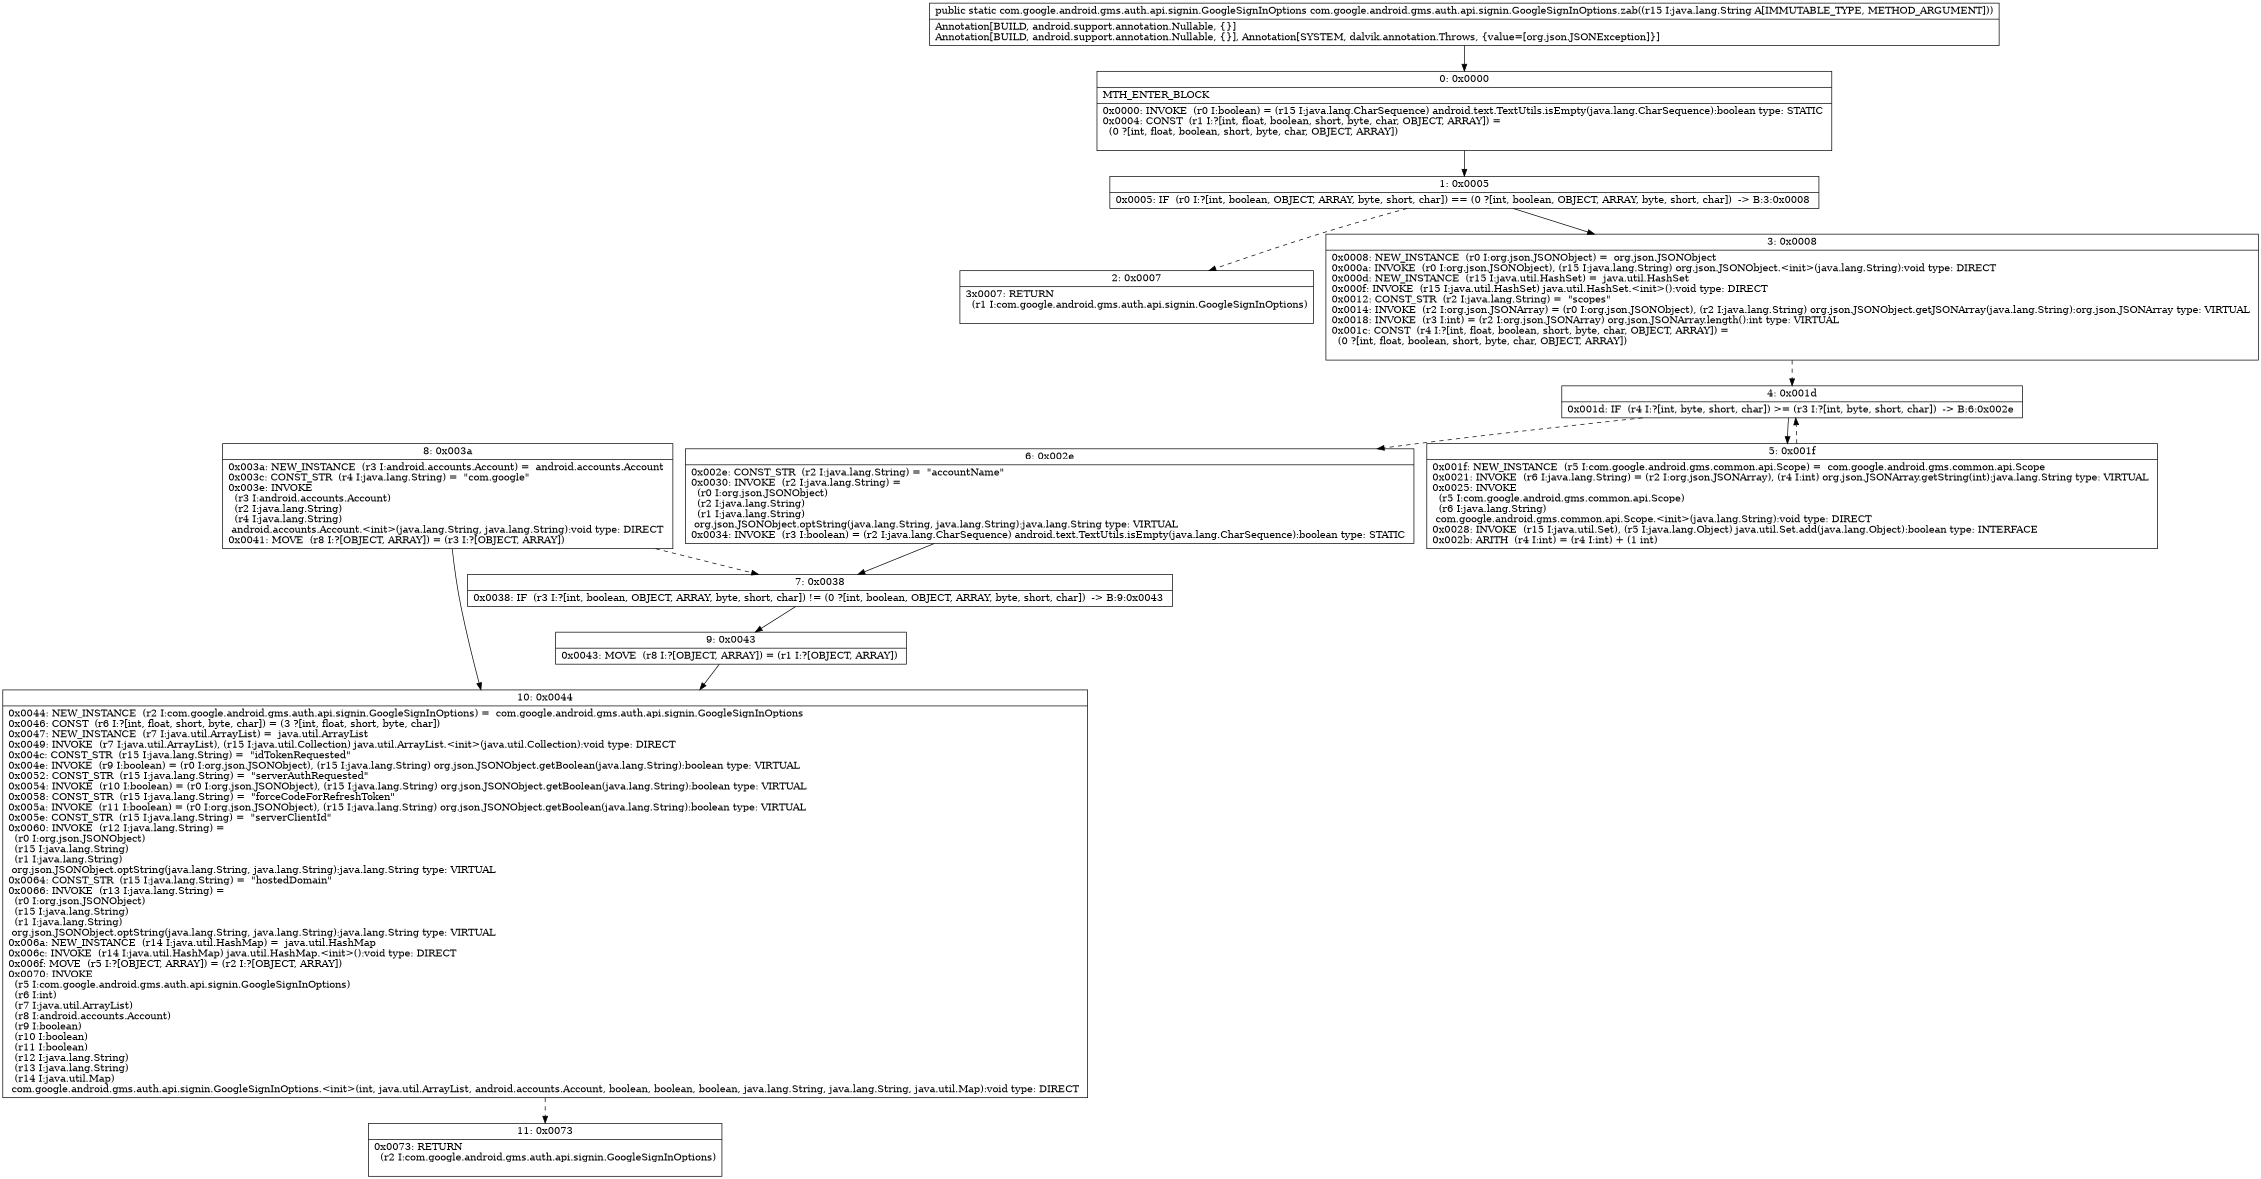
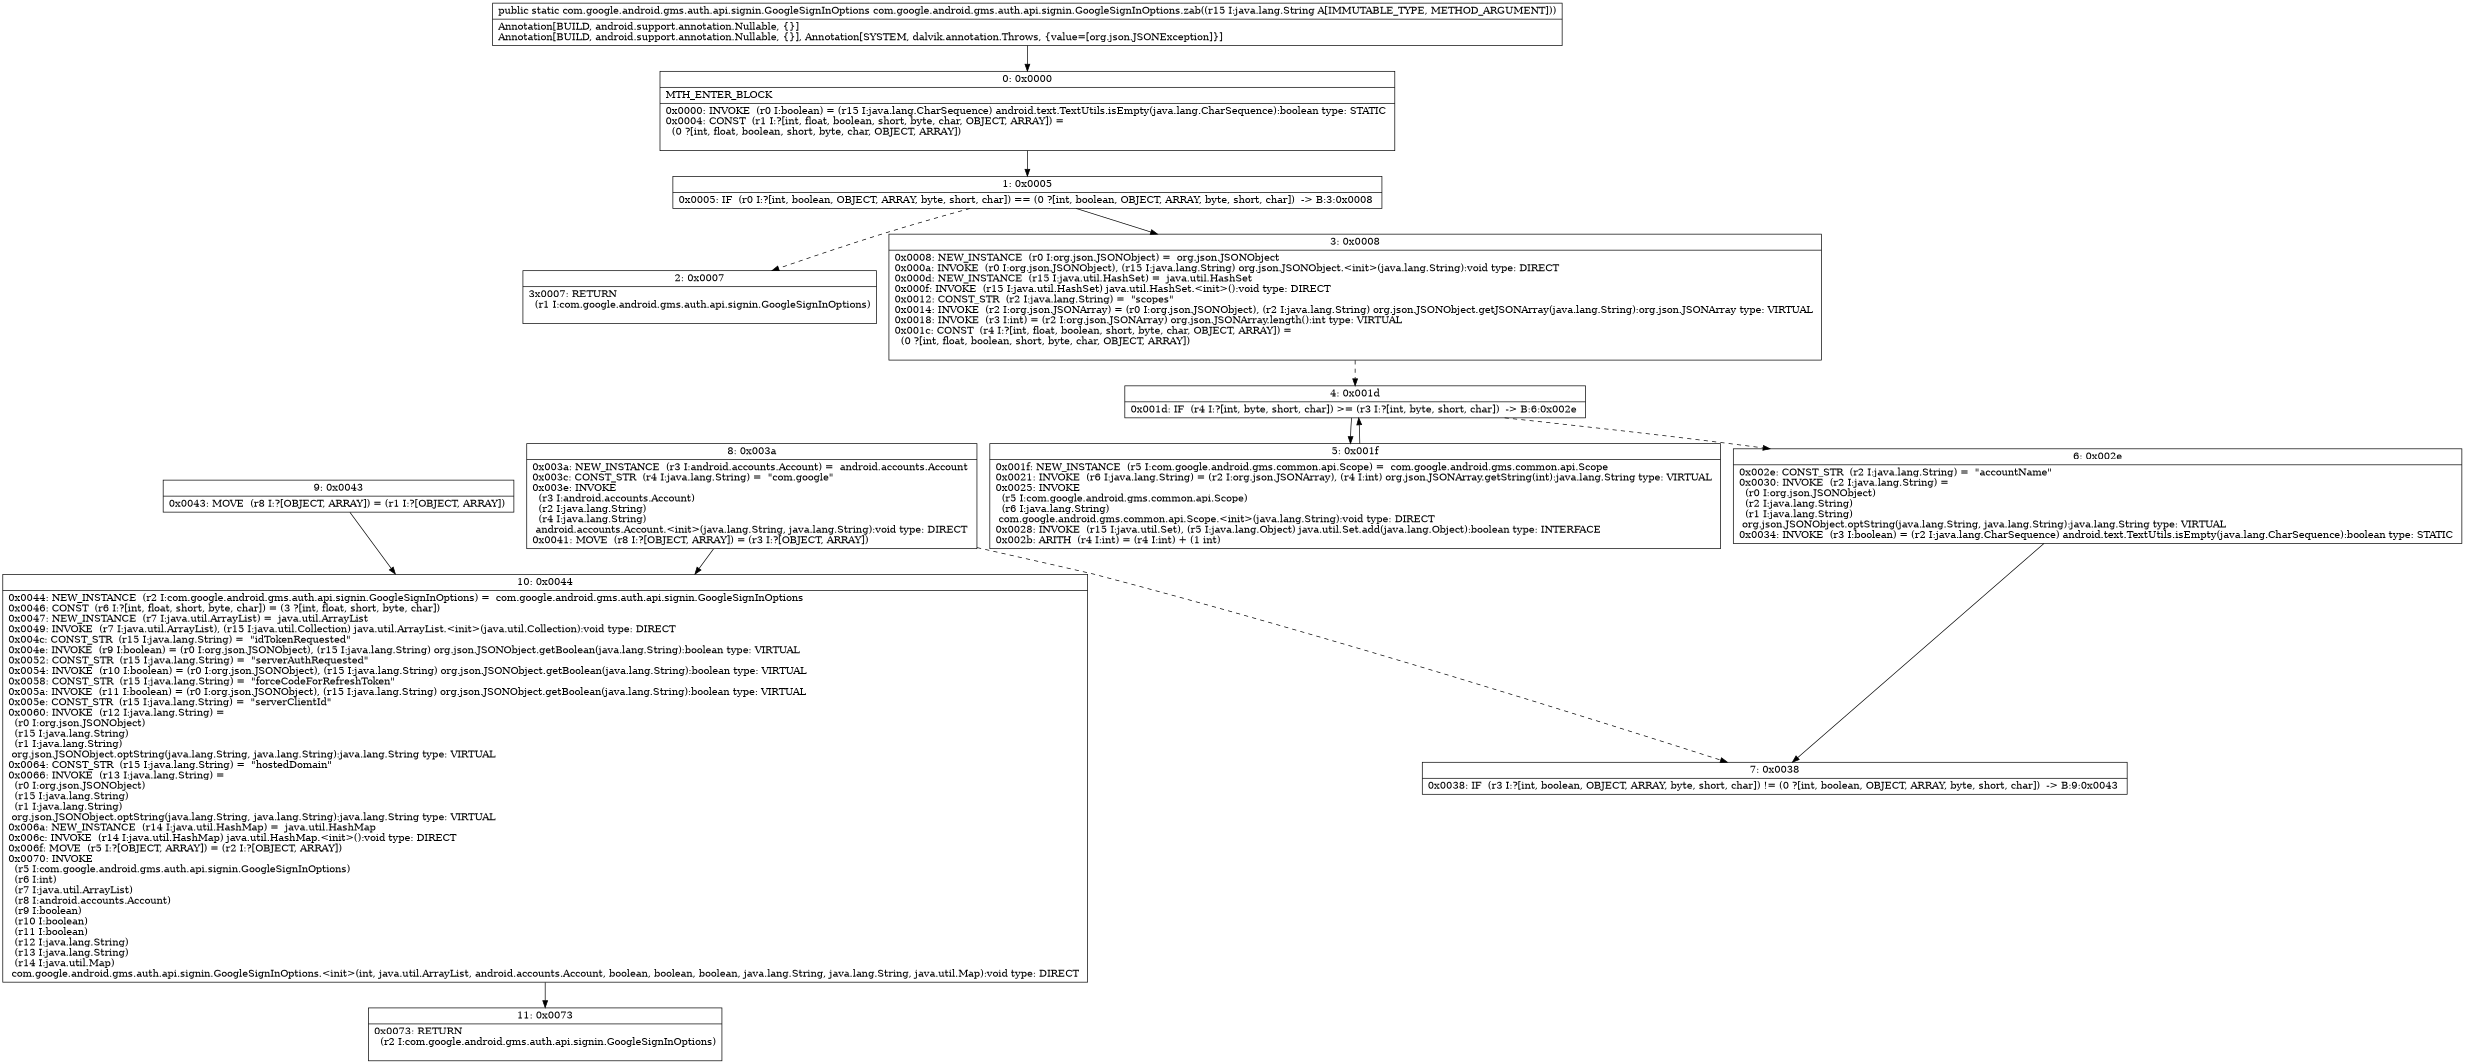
edge "5: 0x001f" -> "4: 0x001d": style dashed -> solid
edge "7: 0x0038" -> "9: 0x0043": removed
edge "10: 0x0044" -> "11: 0x0073": style dashed -> solid
